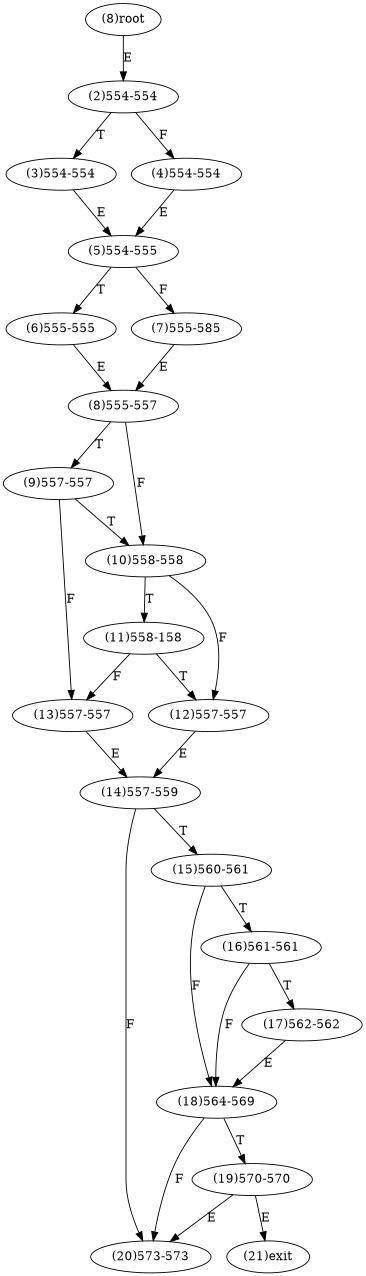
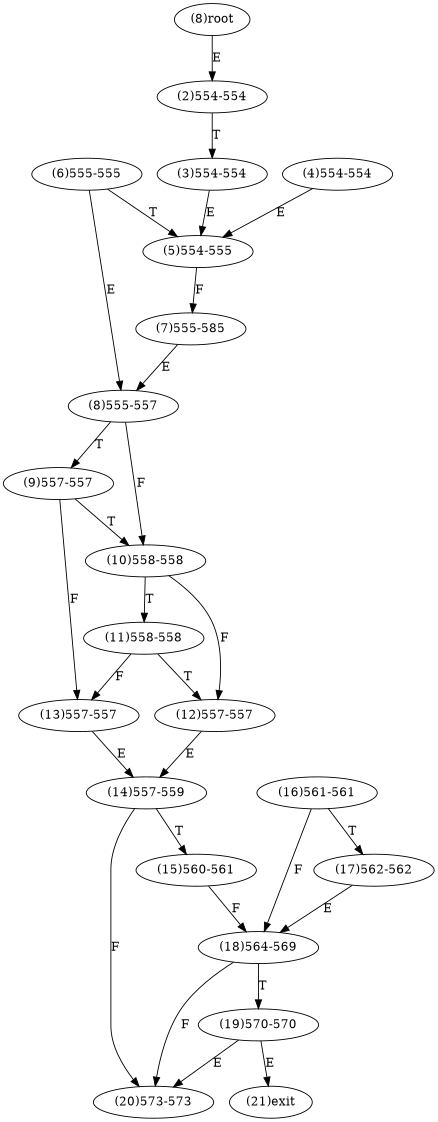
edge "(2)554-554" -> "(4)554-554": removed, label "F"
edge "(5)554-555" -> "(6)555-555": reversed
node "(11)558-158": label "(11)558-158" -> "(11)558-558"
edge "(15)560-561" -> "(16)561-561": removed, label "T"
